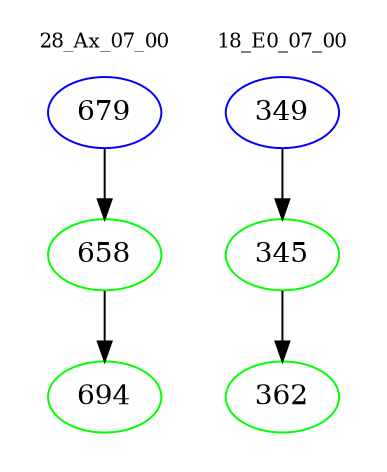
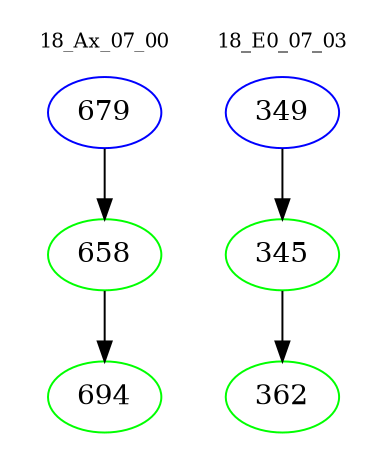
cluster "28_Ax_07_00": label "28_Ax_07_00" -> "18_Ax_07_00"
cluster "18_E0_07_00": label "18_E0_07_00" -> "18_E0_07_03"
